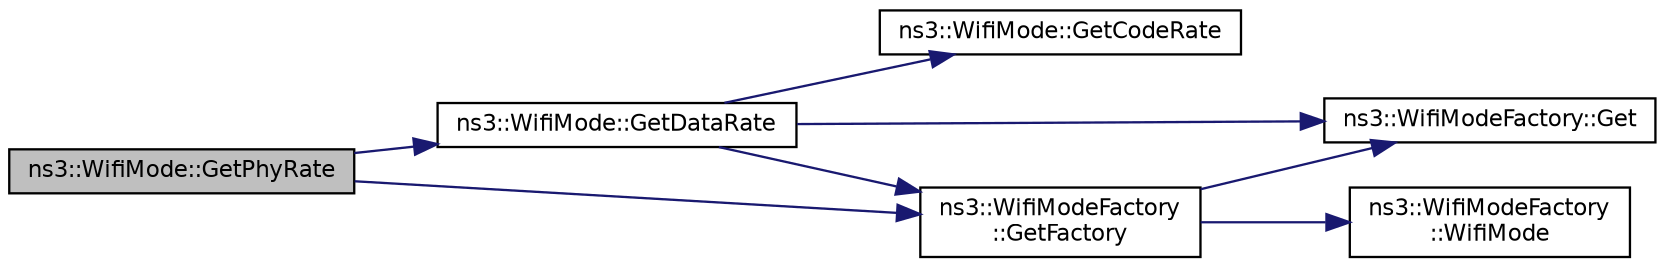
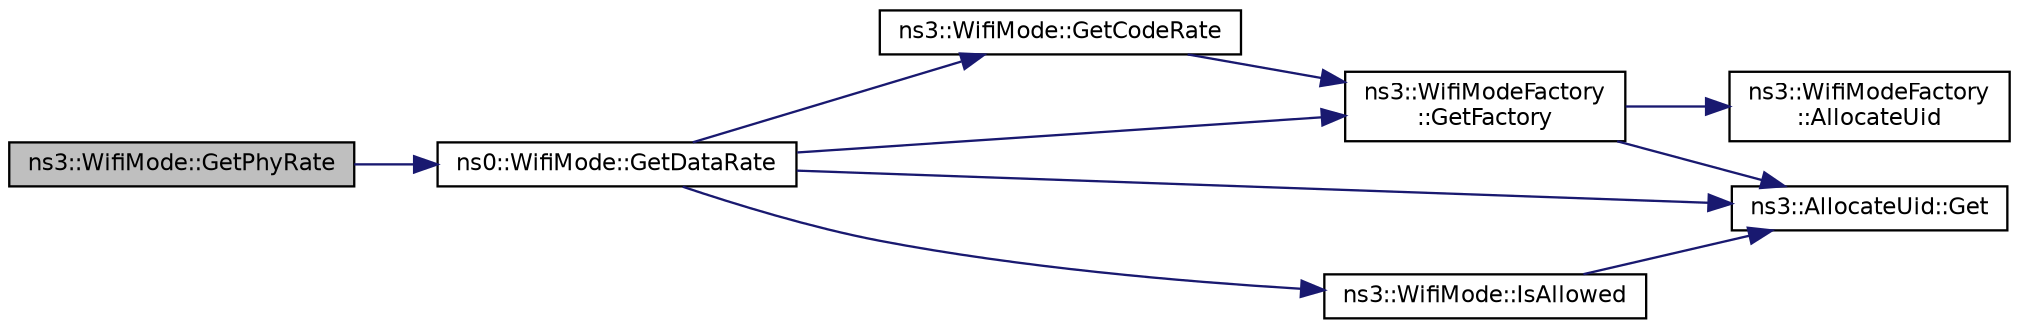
node "ns3::WifiModeFactory::Get": label "ns3::WifiModeFactory::Get" -> "ns3::AllocateUid::Get"
node "ns3::WifiMode::GetDataRate": label "ns3::WifiMode::GetDataRate" -> "ns0::WifiMode::GetDataRate"
edge "ns3::WifiMode::GetPhyRate" -> "ns3::WifiModeFactory ::GetFactory": now "ns3::WifiMode::GetCodeRate" -> "ns3::WifiModeFactory ::GetFactory"
node "ns3::WifiModeFactory ::WifiMode": label "ns3::WifiModeFactory ::WifiMode" -> "ns3::WifiModeFactory ::AllocateUid"
node "ns3::WifiMode::IsAllowed": added
